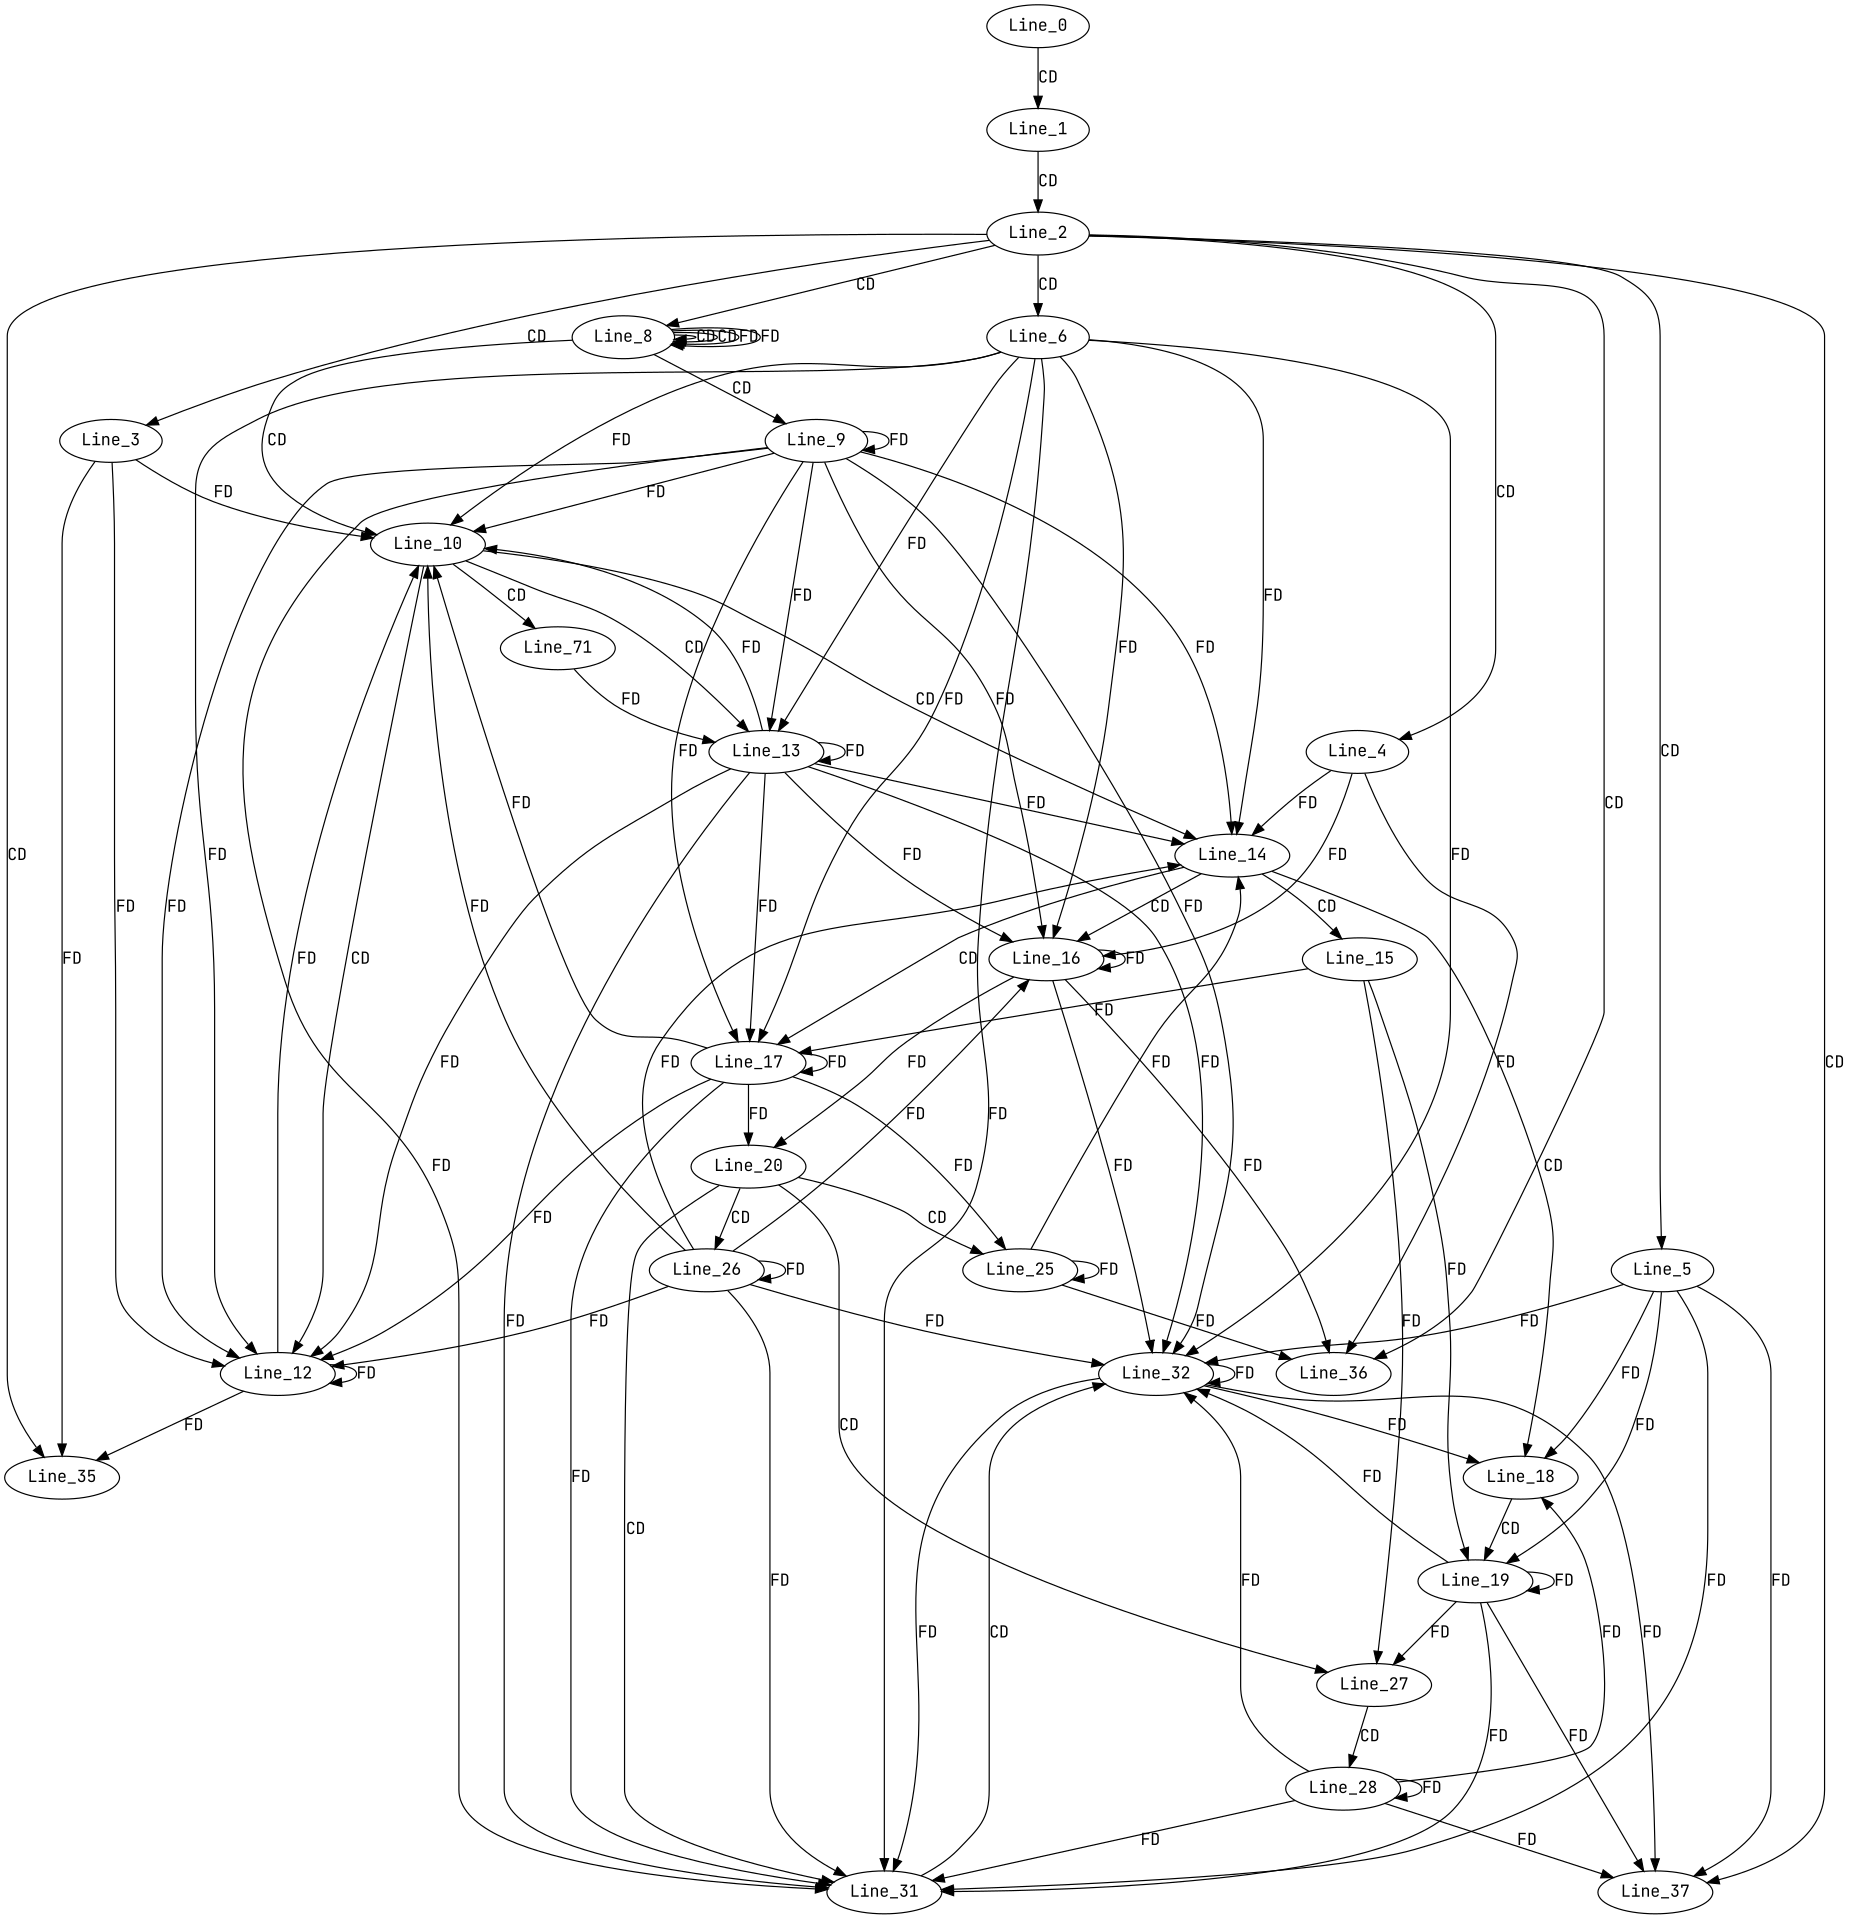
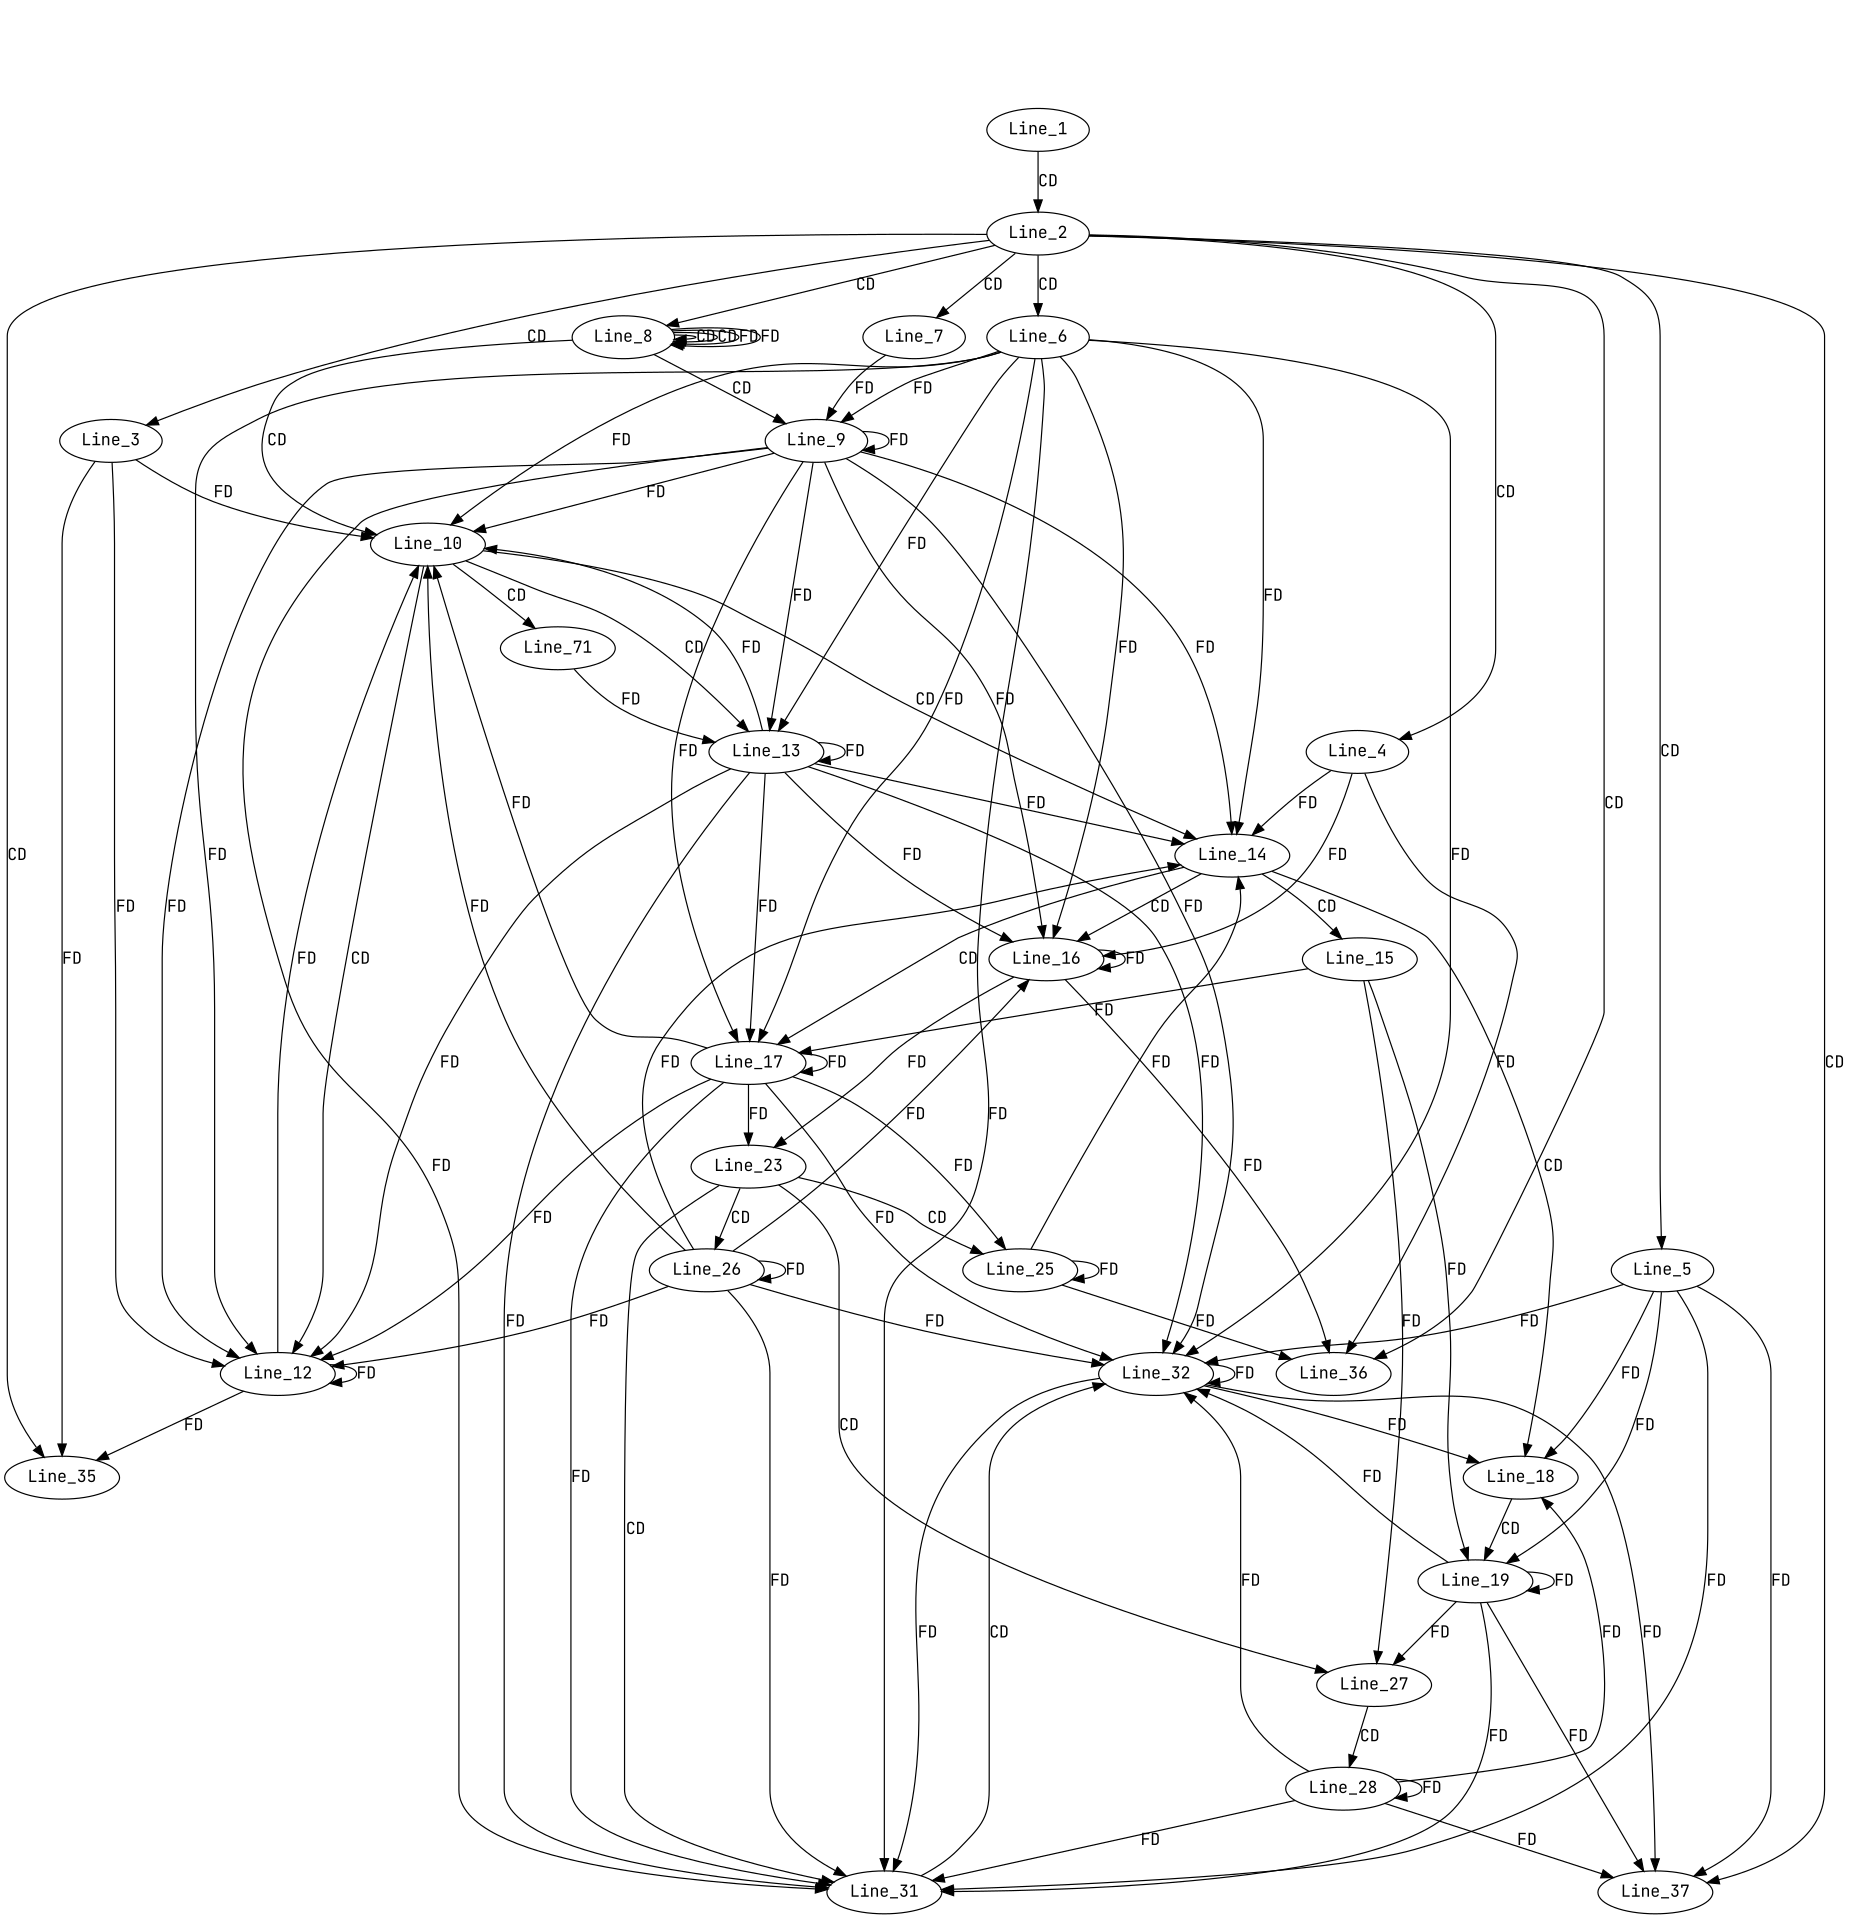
node "Line_0": removed
node "Line_7": added
edge "Line_6" -> "Line_9": added, label "FD"
edge "Line_16" -> "Line_32": now "Line_17" -> "Line_32"
node "Line_20": label "Line_20" -> "Line_23"
